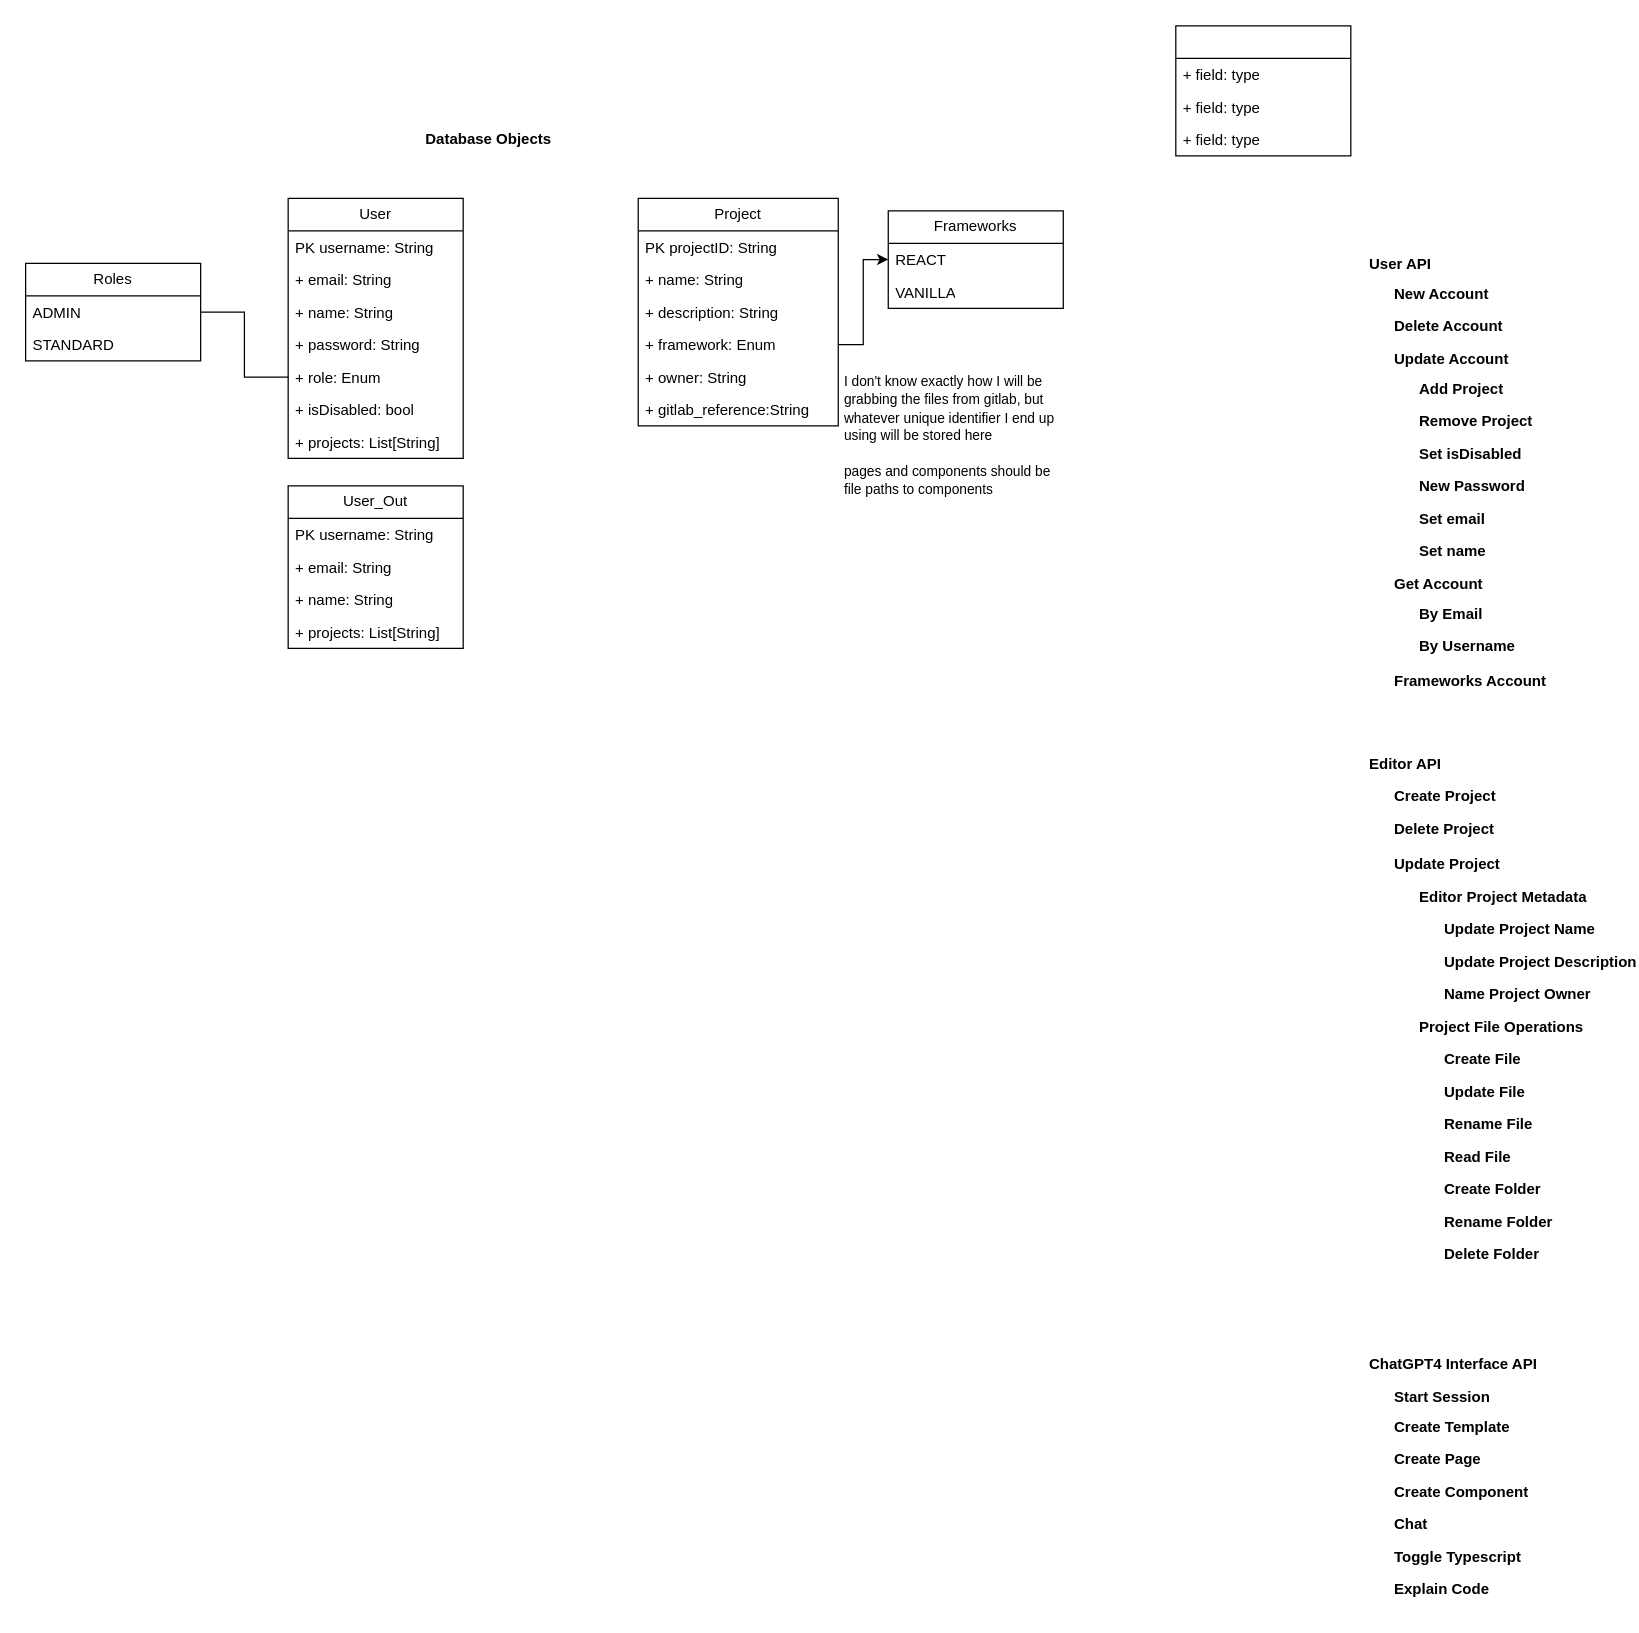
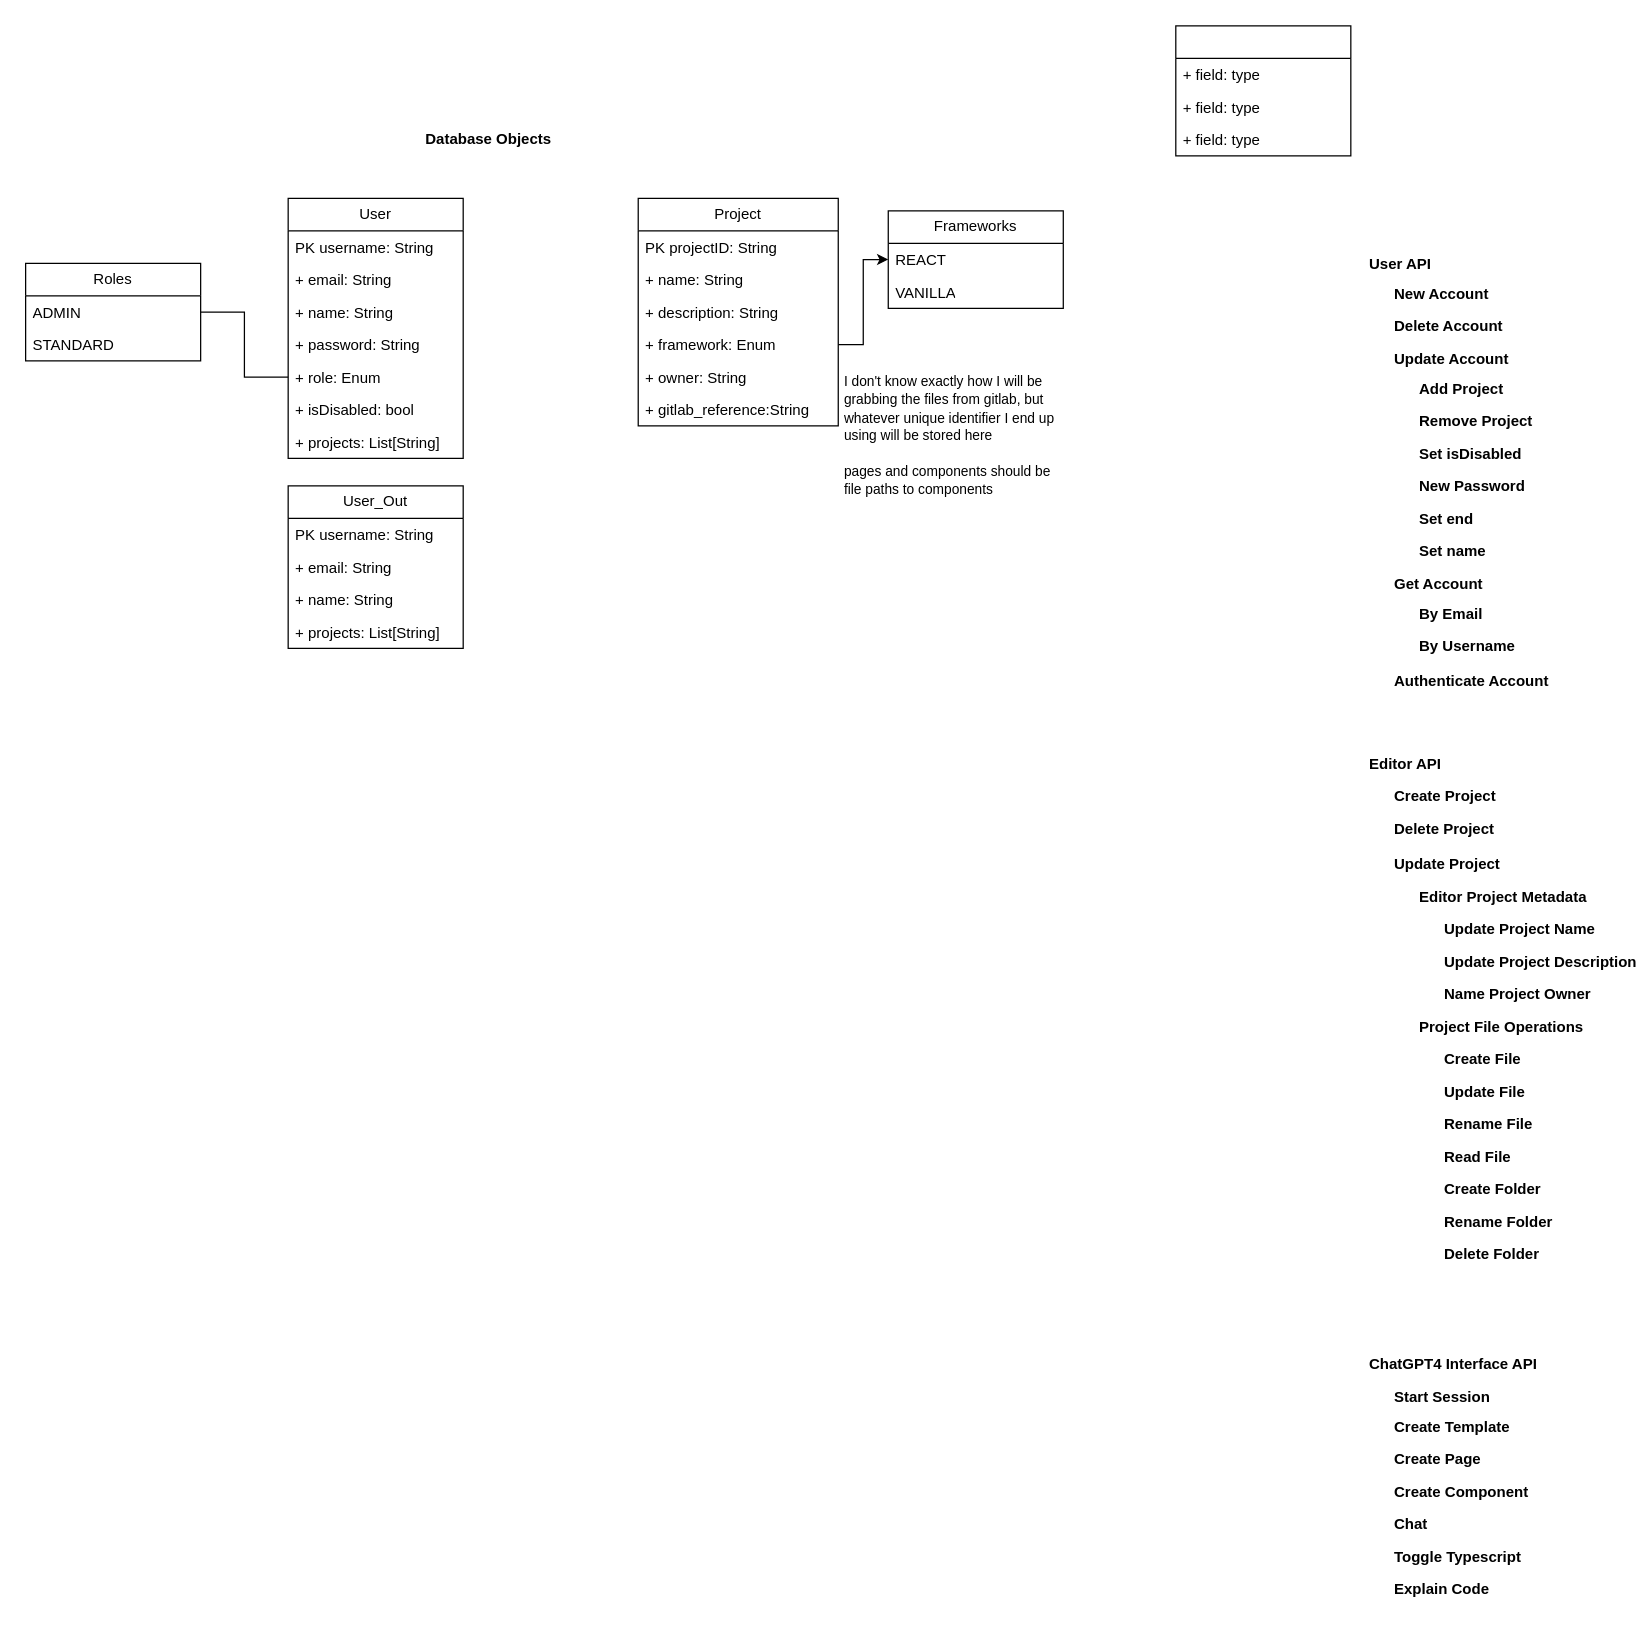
node "Set email": label "Set email" -> "Set end"
node "Frameworks Account": label "Frameworks Account" -> "Authenticate Account"
